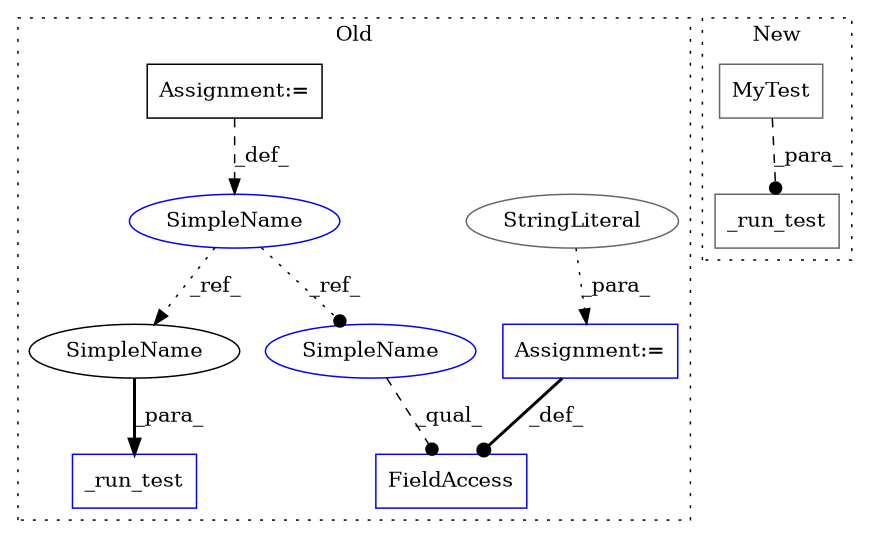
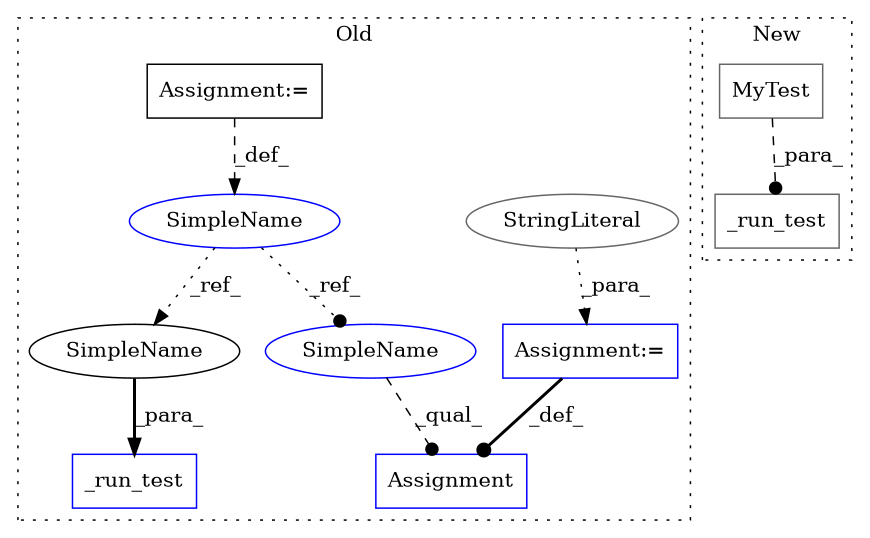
node "FieldAccess": label "FieldAccess" -> "Assignment"
